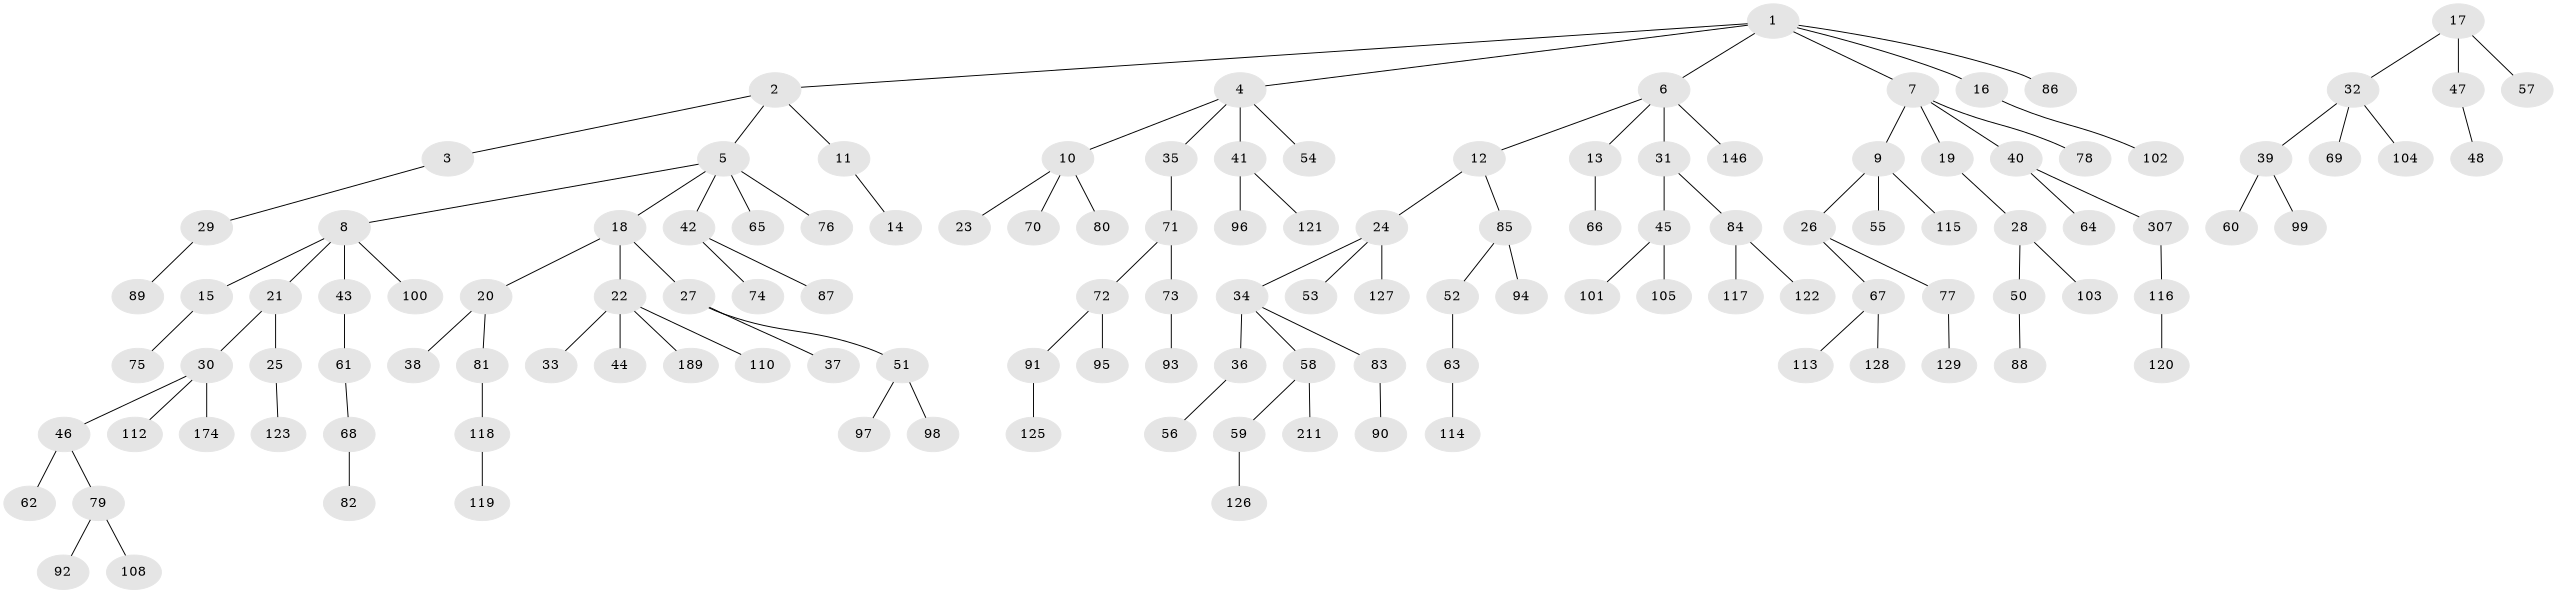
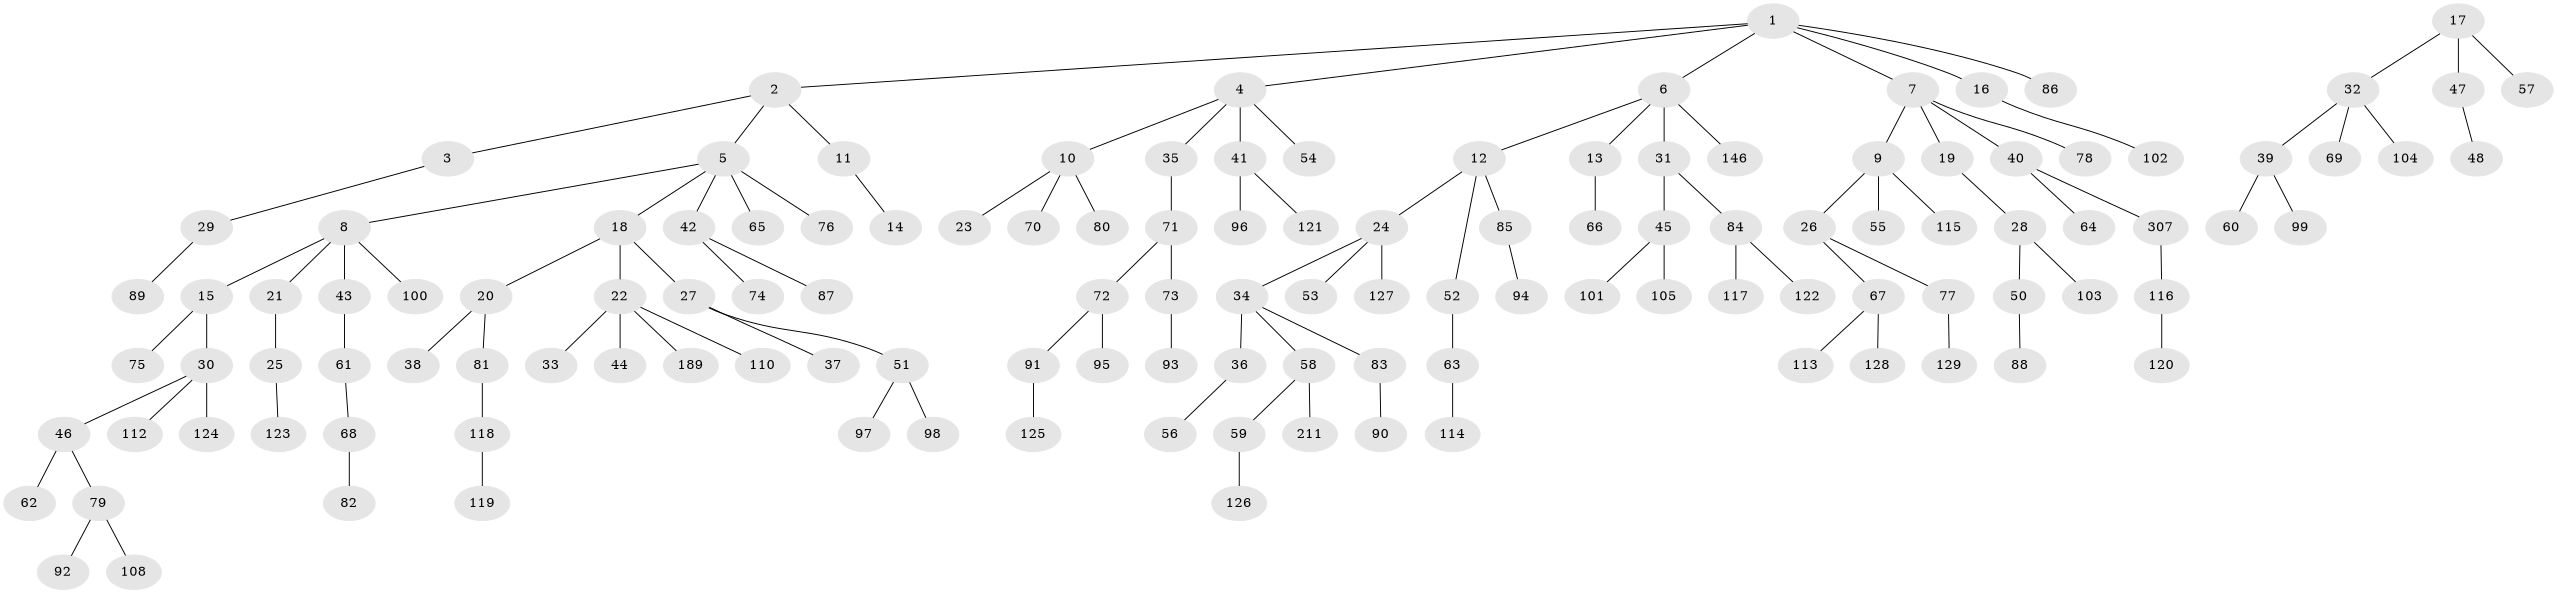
edge "85" -- "52": now "12" -- "52"
edge "21" -- "30": now "15" -- "30"
node "174": label "174" -> "124"
